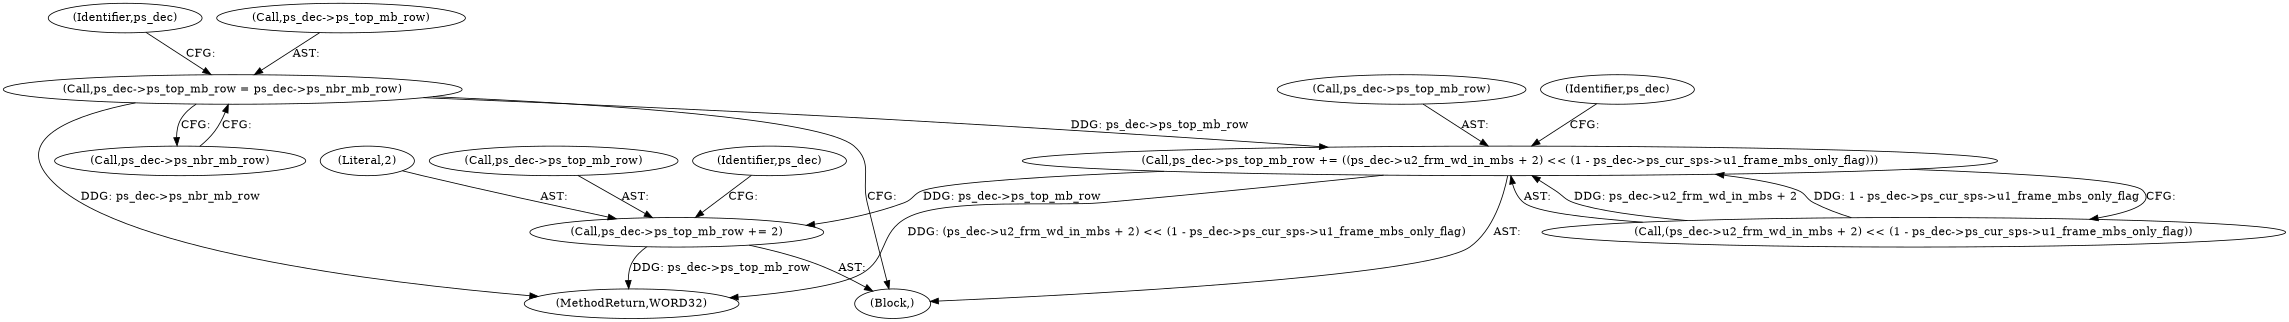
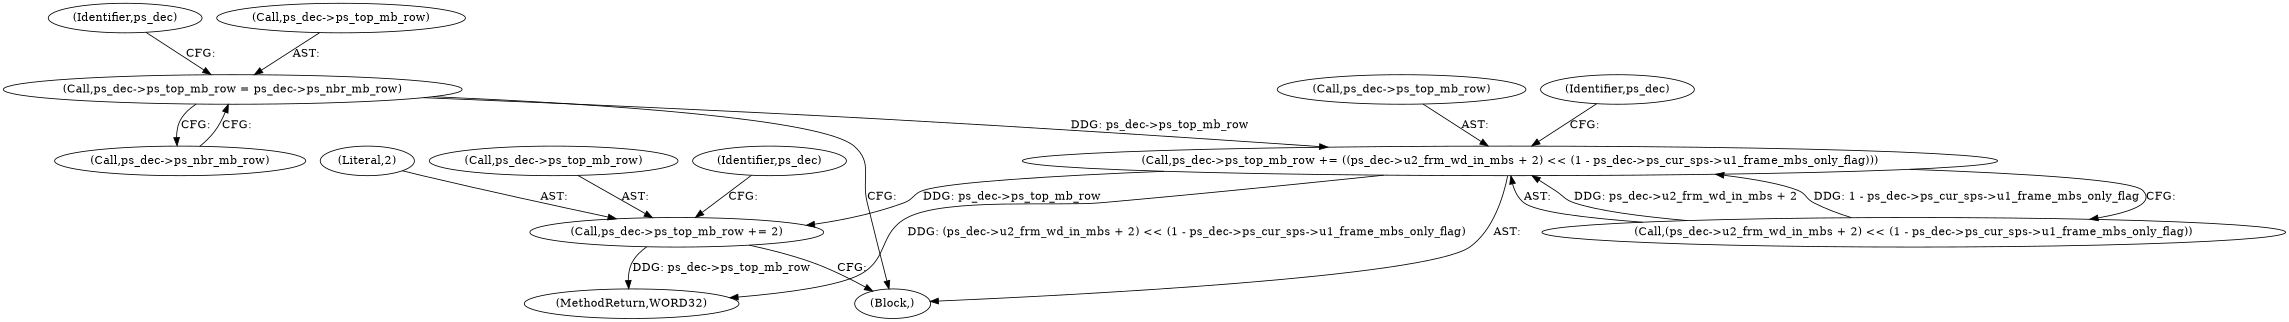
edge "(Call,ps_dec->ps_top_mb_row = ps_dec->ps_nbr_mb_row)" -> "(MethodReturn,WORD32)": removed, label "DDG: ps_dec->ps_nbr_mb_row"
edge "(Call,ps_dec->ps_top_mb_row += 2)" -> "(Block,)": label "AST: " -> "CFG: "
